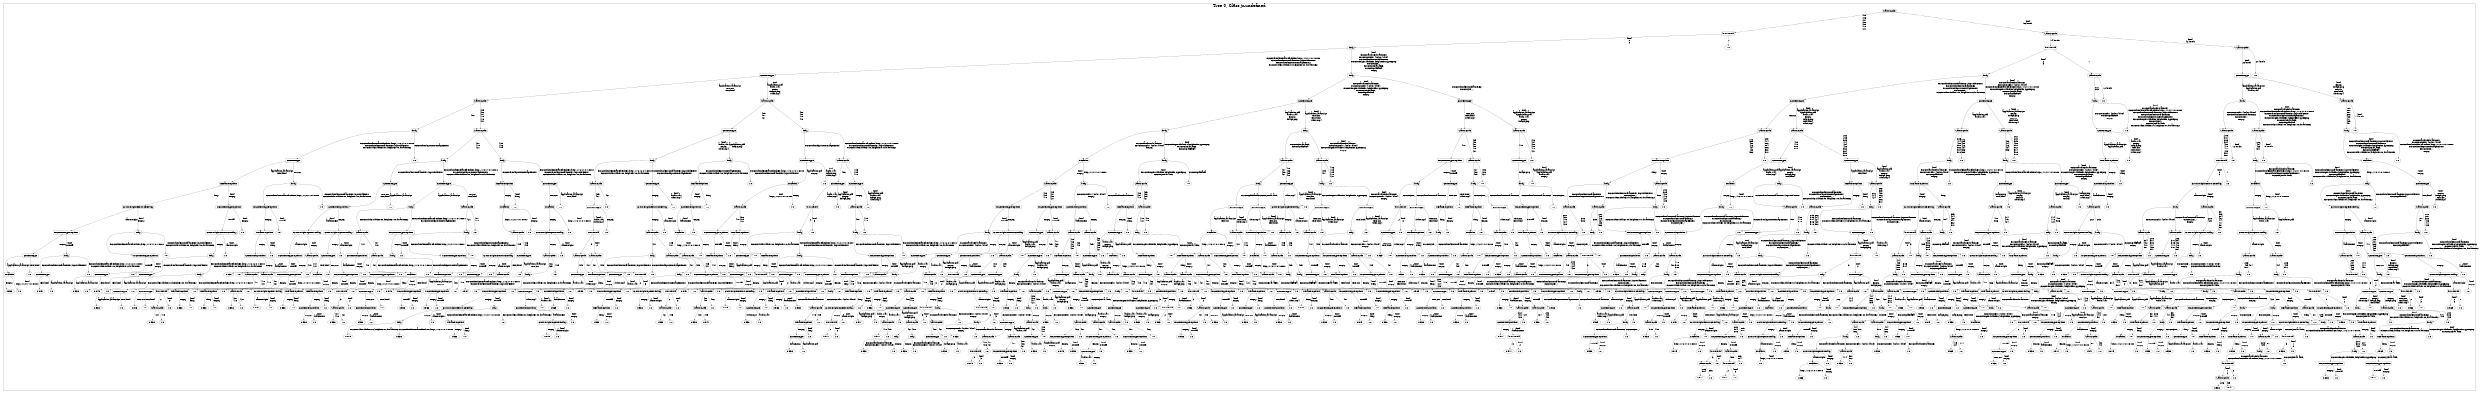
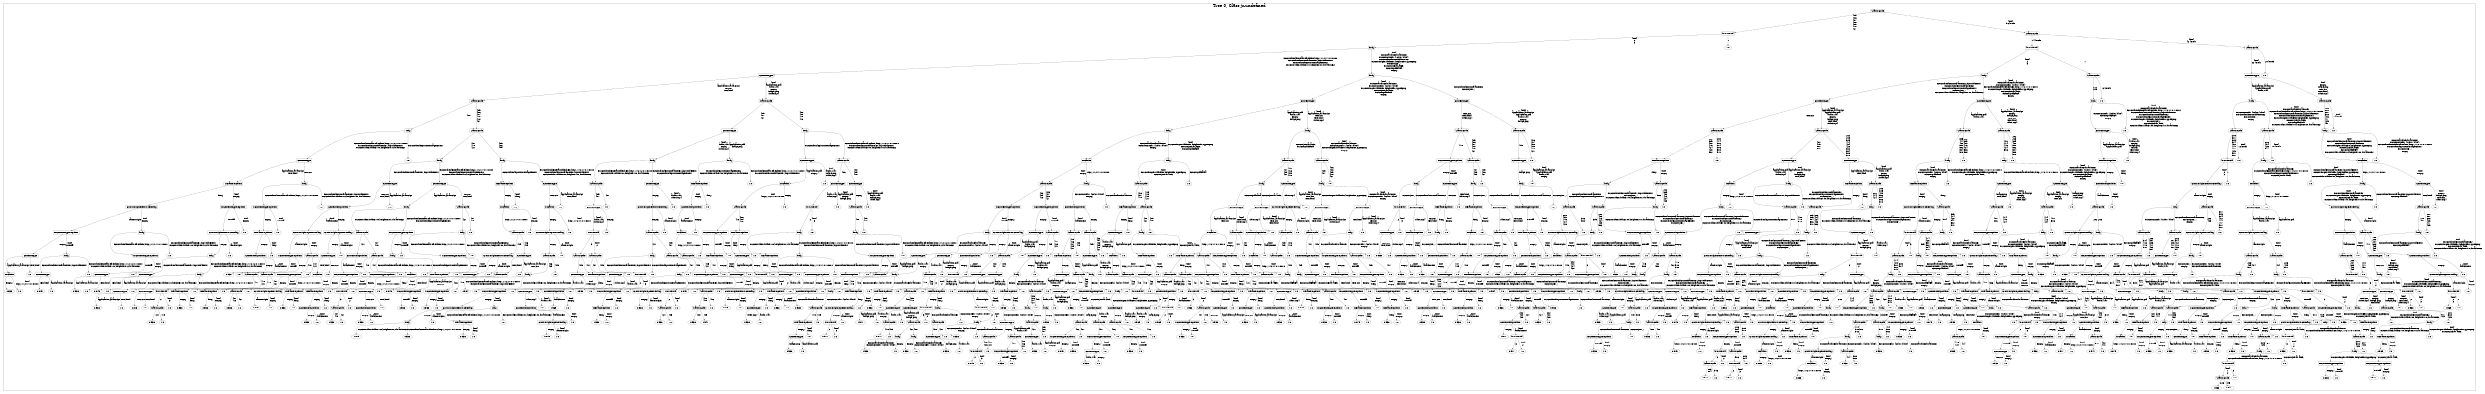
node "0.889": added
